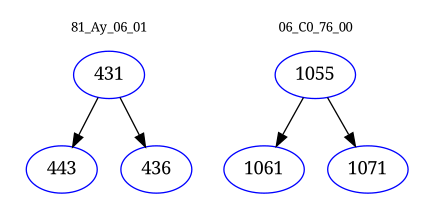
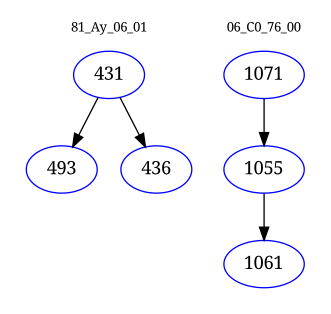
edge "1055" -> "1071": reversed
node "443": label "443" -> "493"
